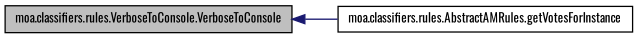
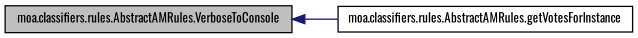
node "moa.classifiers.rules.VerboseToConsole.VerboseToConsole": label "moa.classifiers.rules.VerboseToConsole.VerboseToConsole" -> "moa.classifiers.rules.AbstractAMRules.VerboseToConsole"
